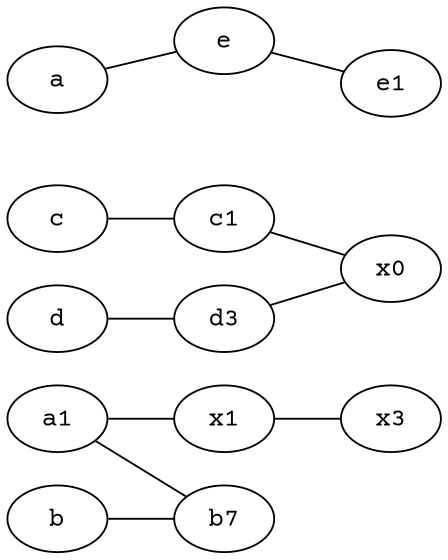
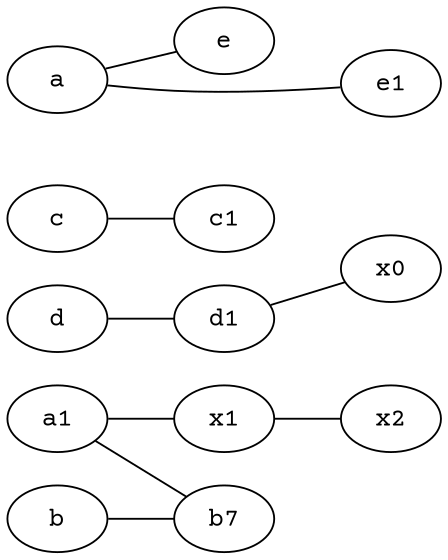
edge "e" -- "e1": now "a" -- "e1"
edge "c1" -- "x0": removed
node "d3": label "d3" -> "d1"
node "x3": label "x3" -> "x2"
